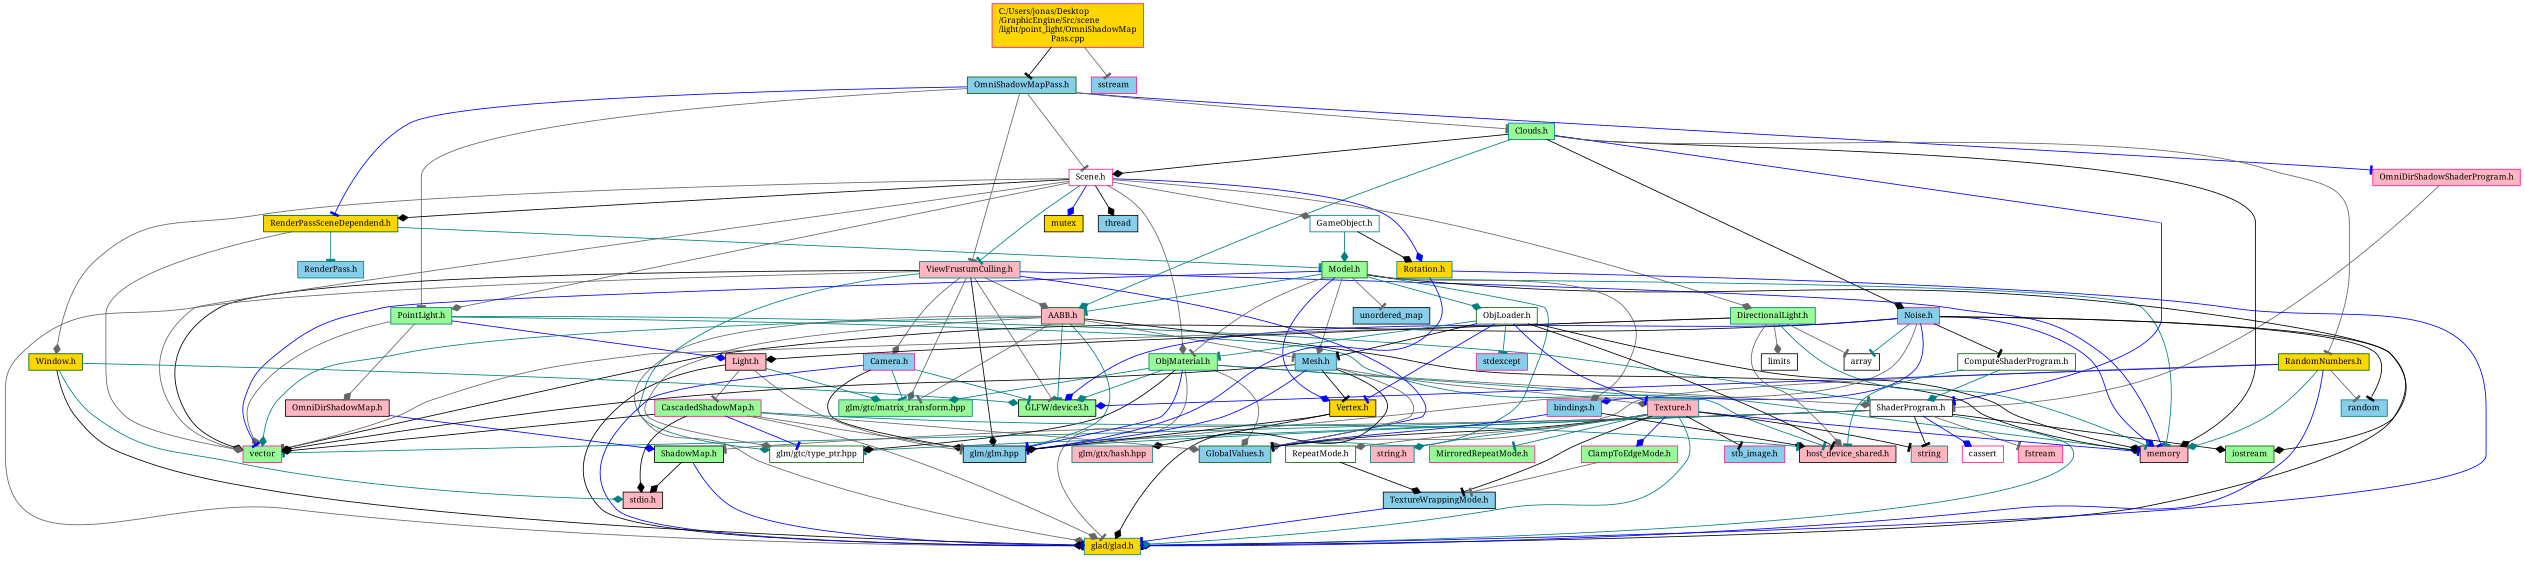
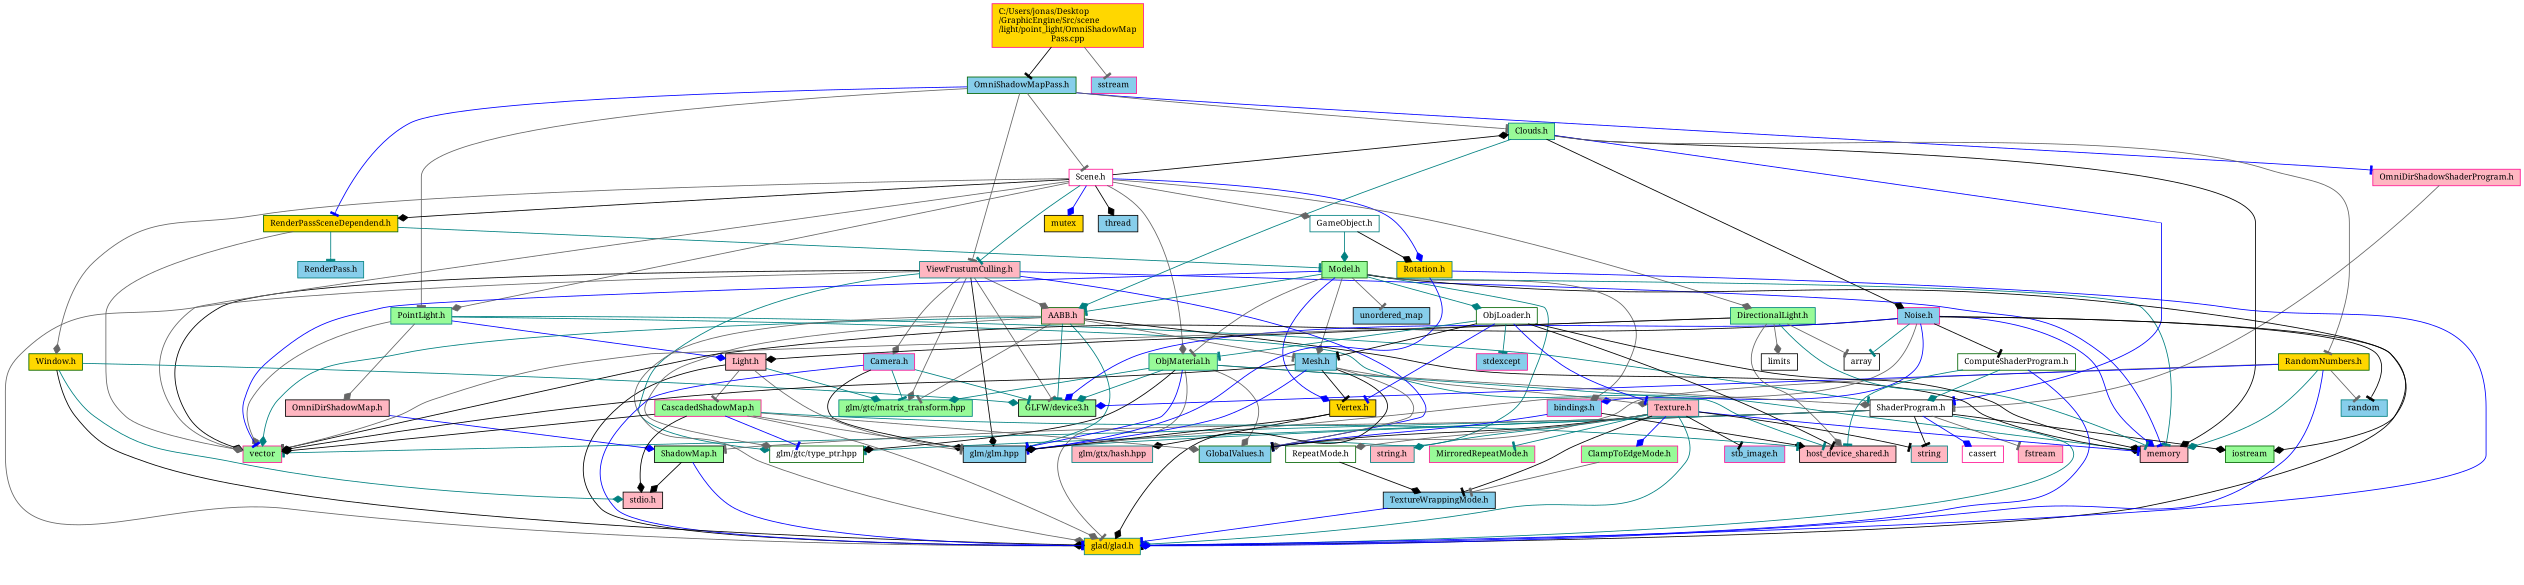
edge "Clouds.h" -> "Scene.h": reversed
edge "ComputeShaderProgram.h" -> "glad/glad.h": added
